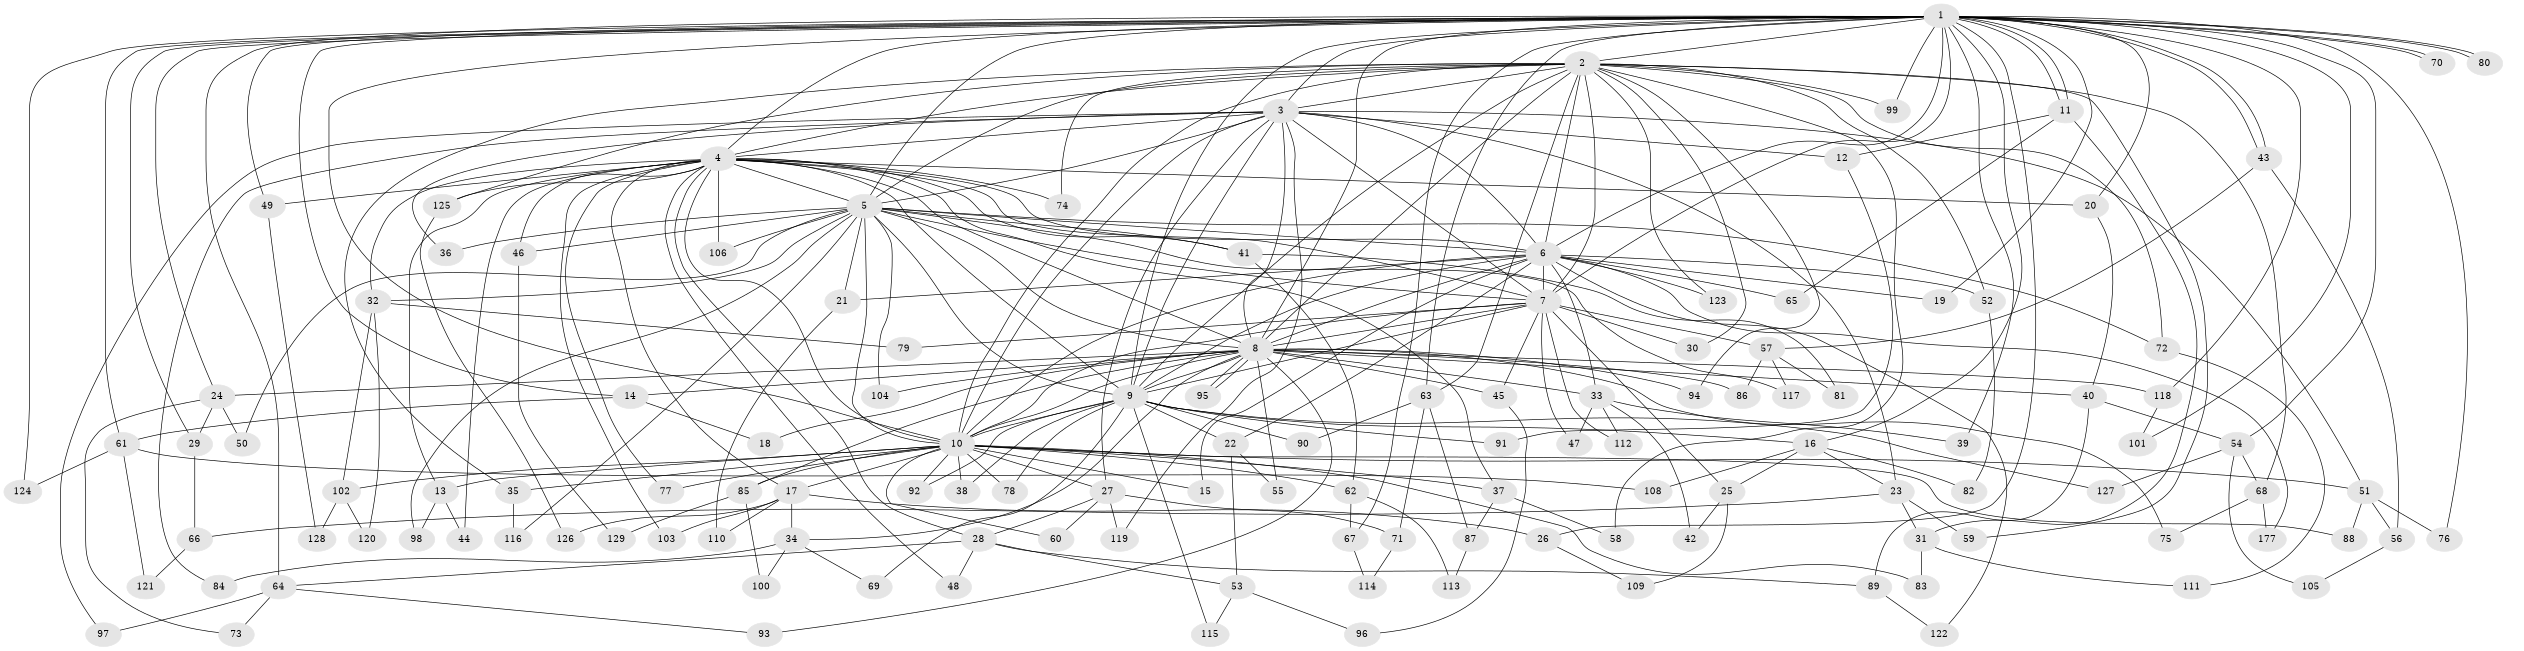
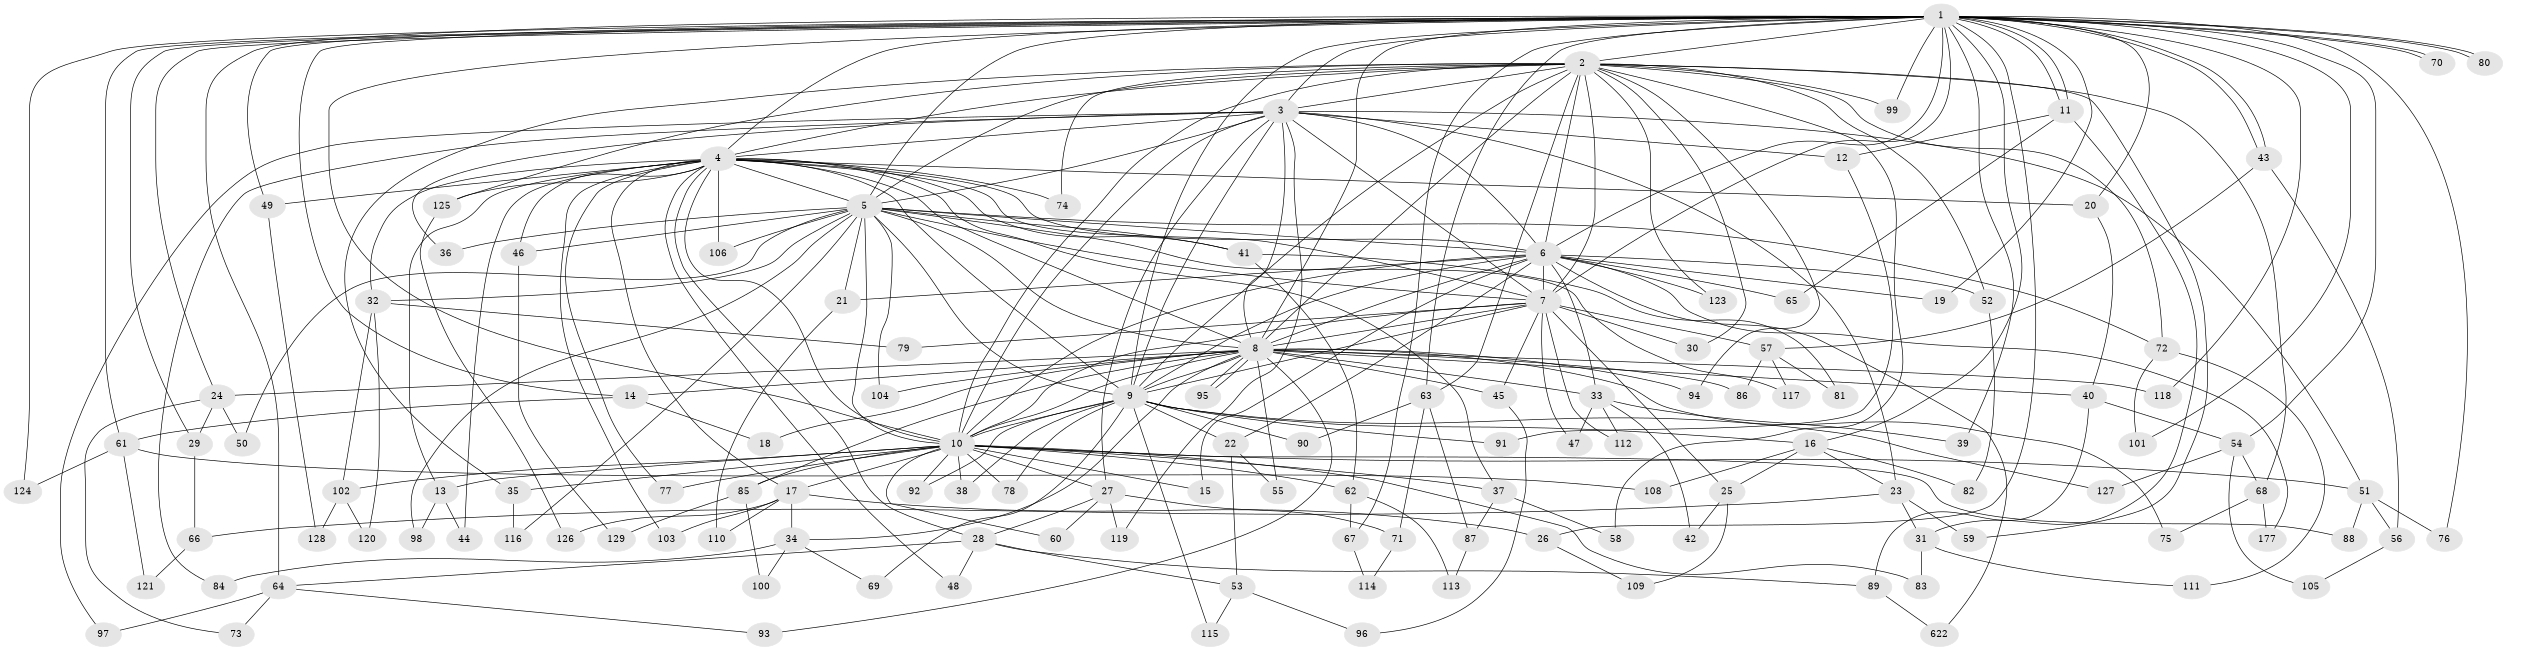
edge "118" -- "101": now "72" -- "101"
node "122": label "122" -> "622"
